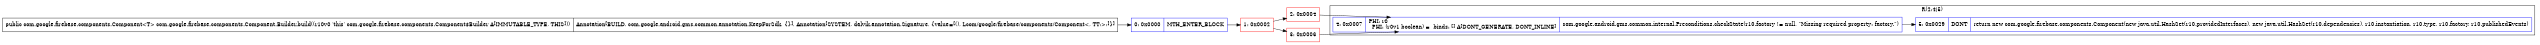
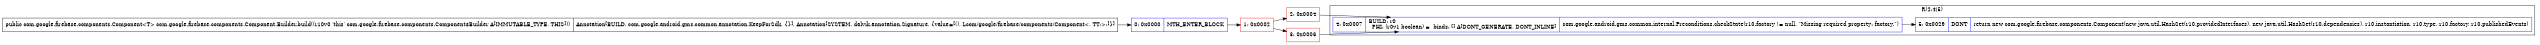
node "4: 0x0007": text "PHI: r0" -> "BUILD: r0"
